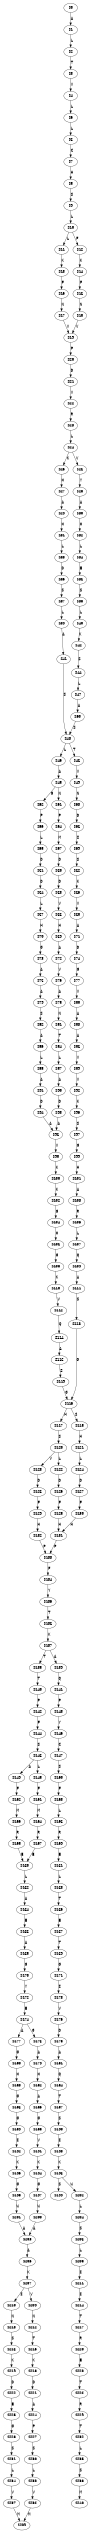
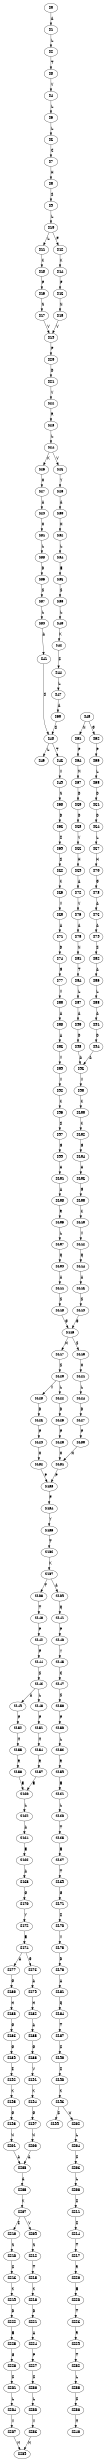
edge "S45" -> "S48": removed, label "A"
